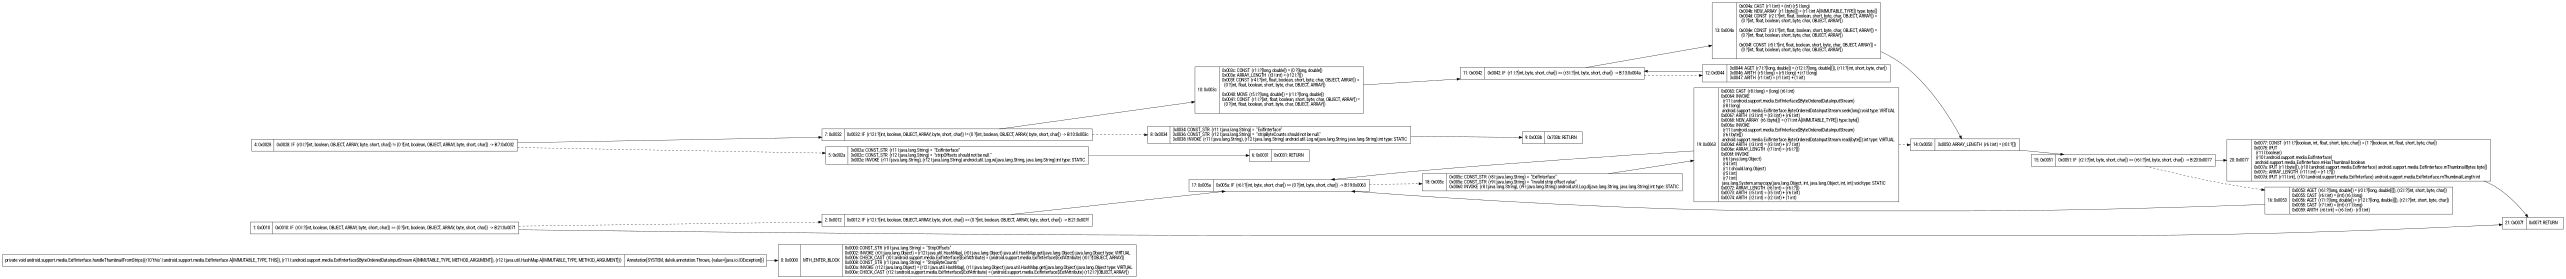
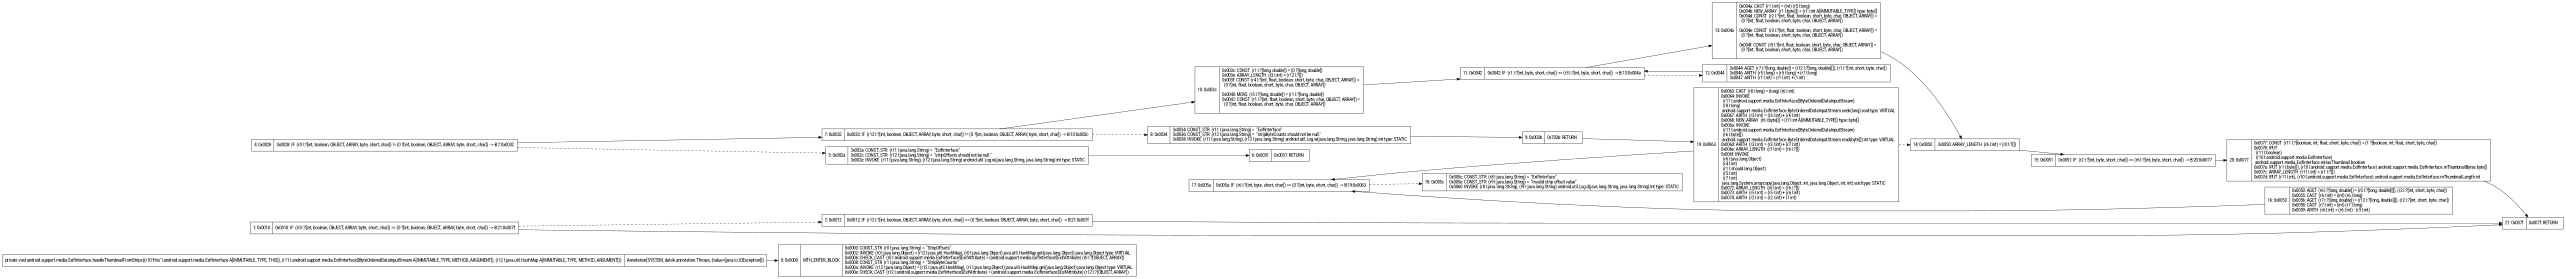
edge "18: 0x005c" -> "19: 0x0063": now "9: 0x003b" -> "19: 0x0063"
edge "15: 0x0051" -> "16: 0x0053": removed
edge "2: 0x0012" -> "17: 0x005a": now "2: 0x0012" -> "21: 0x007f"
